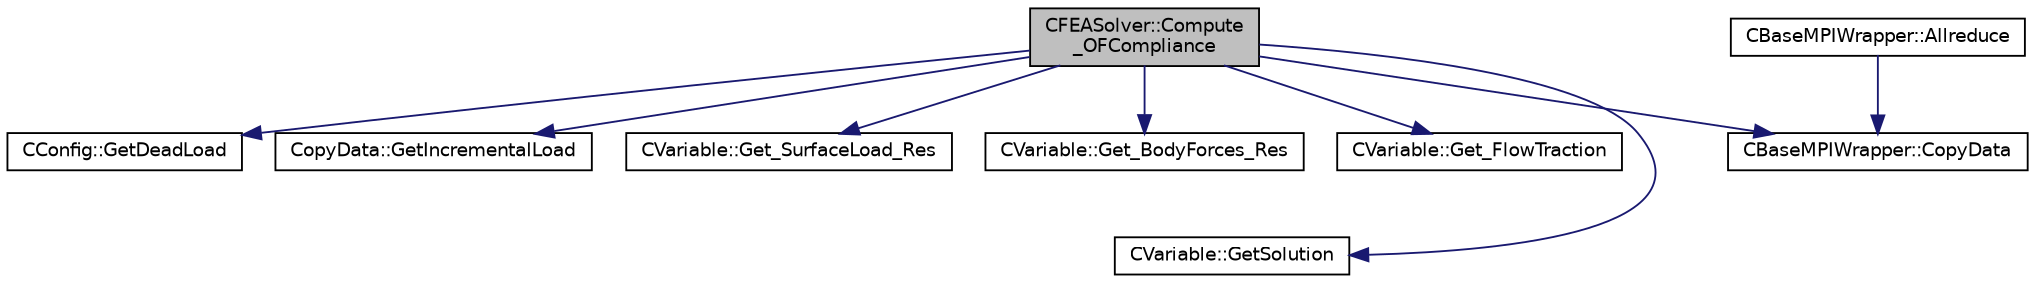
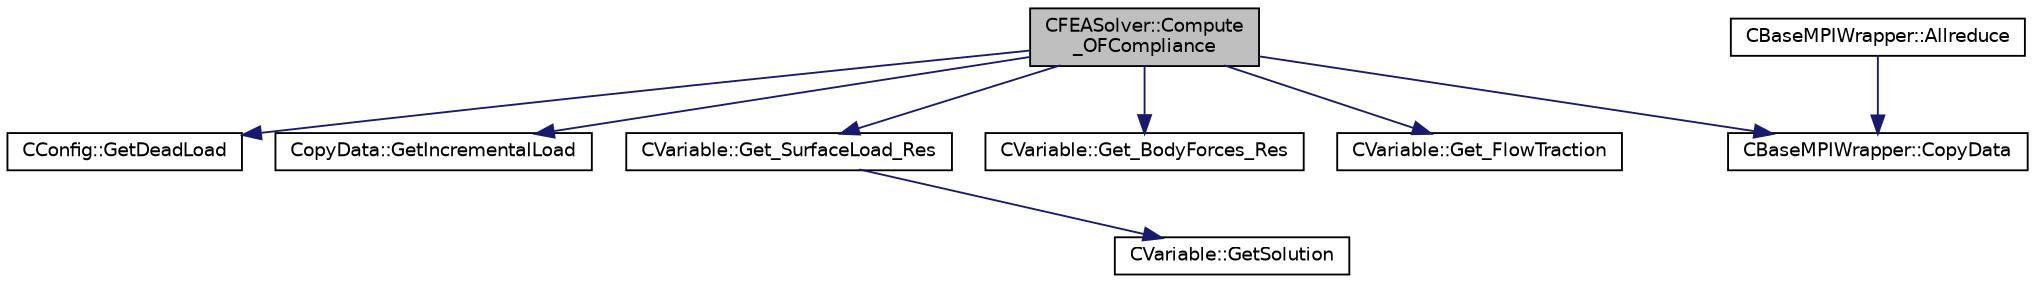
edge "CFEASolver::Compute _OFCompliance" -> "CVariable::GetSolution": now "CVariable::Get_SurfaceLoad_Res" -> "CVariable::GetSolution"
